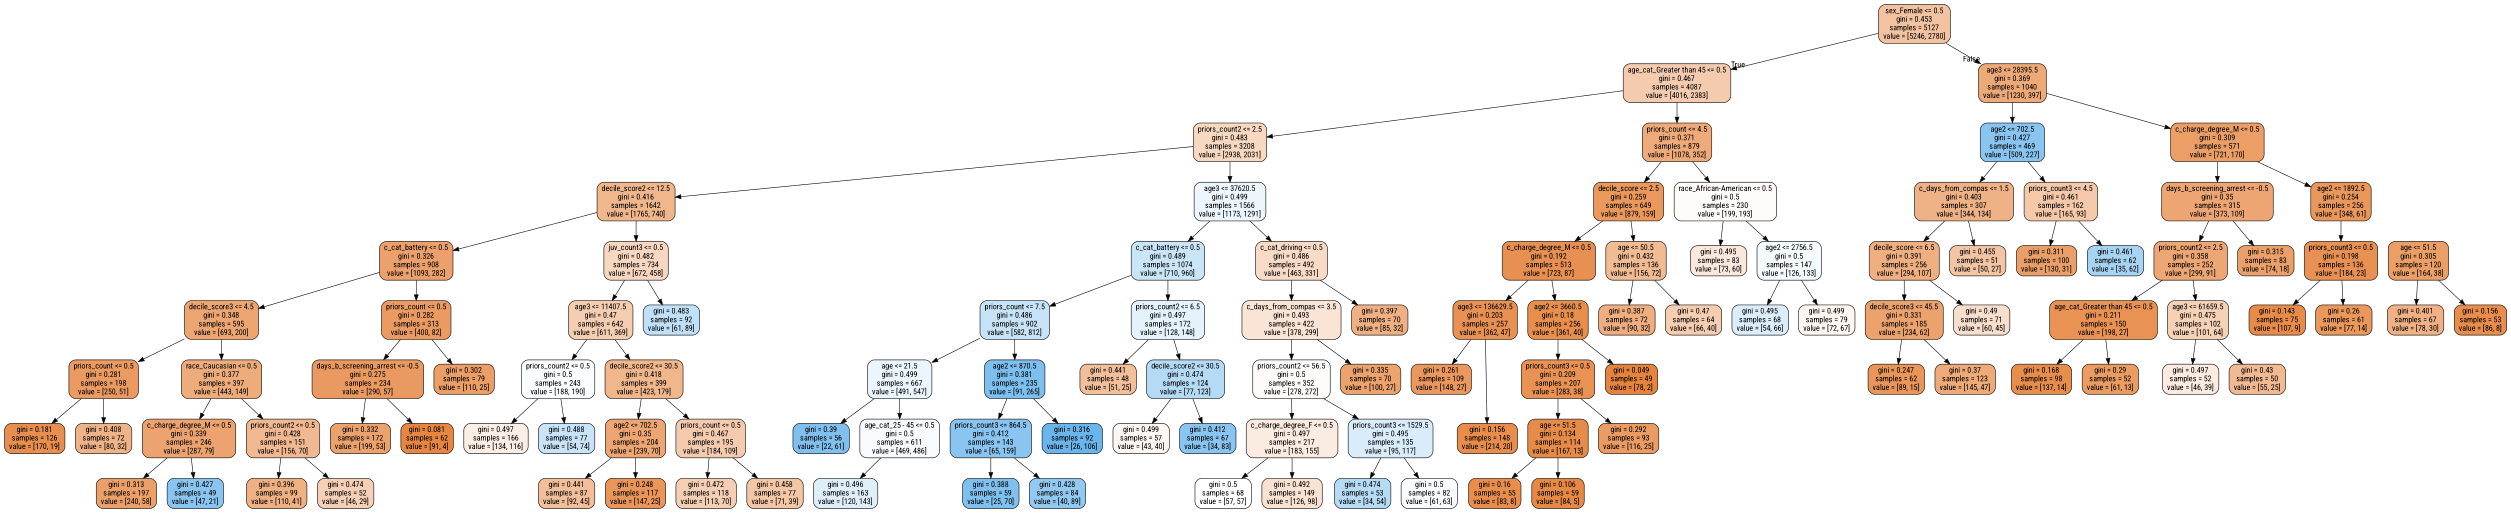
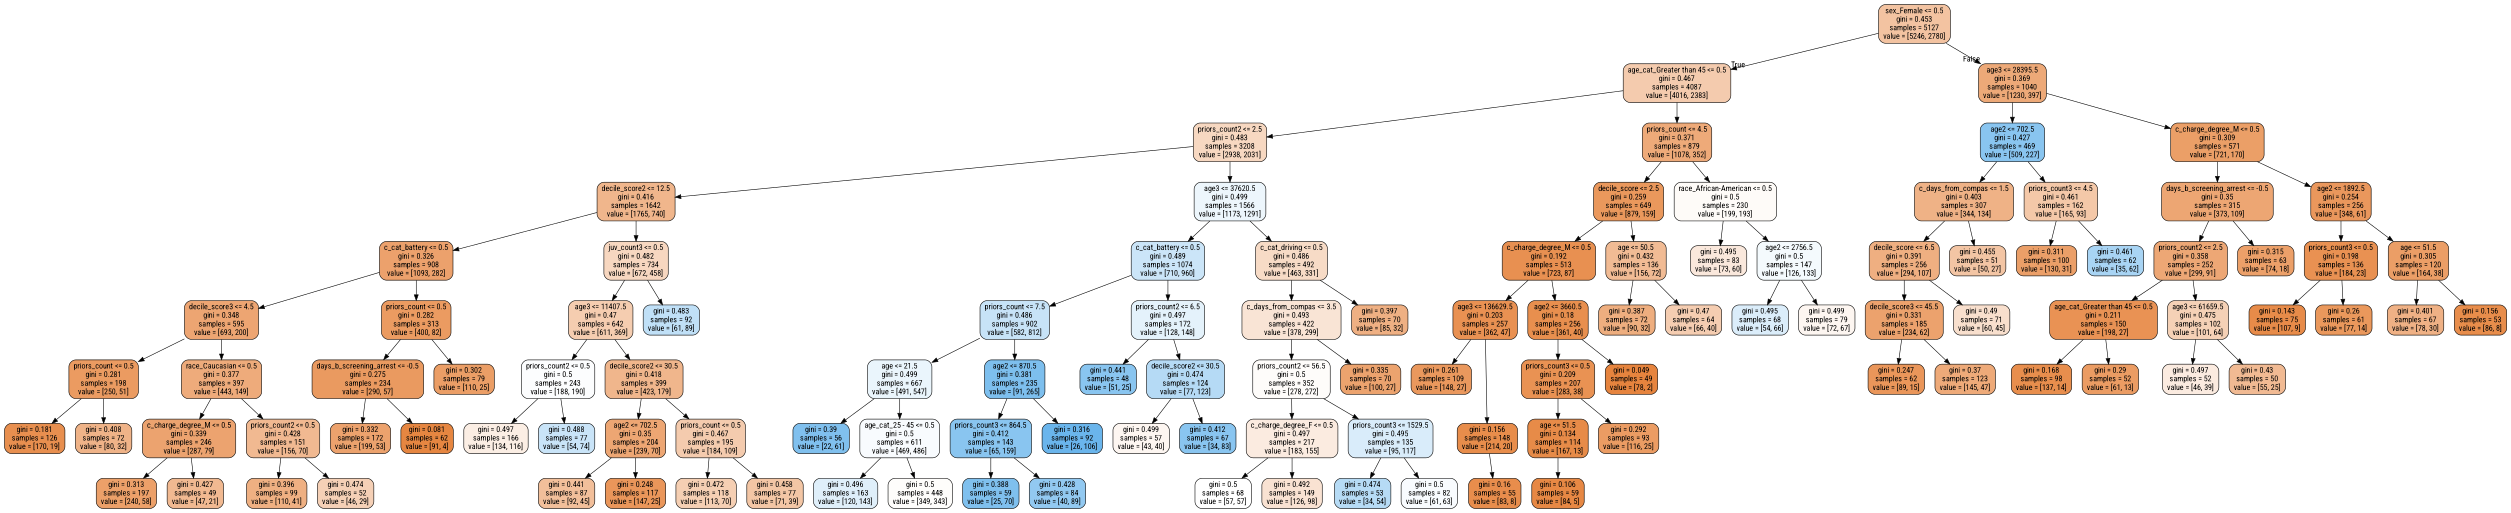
edge "age2 <= 1892.5 gini = 0.254 samples = 256 value = [348, 61]" -> "age <= 51.5 gini = 0.305 samples = 120 value = [164, 38]": added
node "gini = 0.315 samples = 83 value = [74, 18]": label "gini = 0.315 samples = 83 value = [74, 18]" -> "gini = 0.315 samples = 63 value = [74, 18]"
node "gini = 0.441 samples = 48 value = [51, 25]": fillcolor #e5813982 -> #399de597
edge "age <= 51.5 gini = 0.134 samples = 114 value = [167, 13]" -> "gini = 0.16 samples = 55 value = [83, 8]": now "gini = 0.156 samples = 148 value = [214, 20]" -> "gini = 0.16 samples = 55 value = [83, 8]"
node "gini = 0.427 samples = 49 value = [47, 21]": fillcolor #399de597 -> #e581398d
node "gini = 0.5 samples = 448 value = [349, 343]": added
